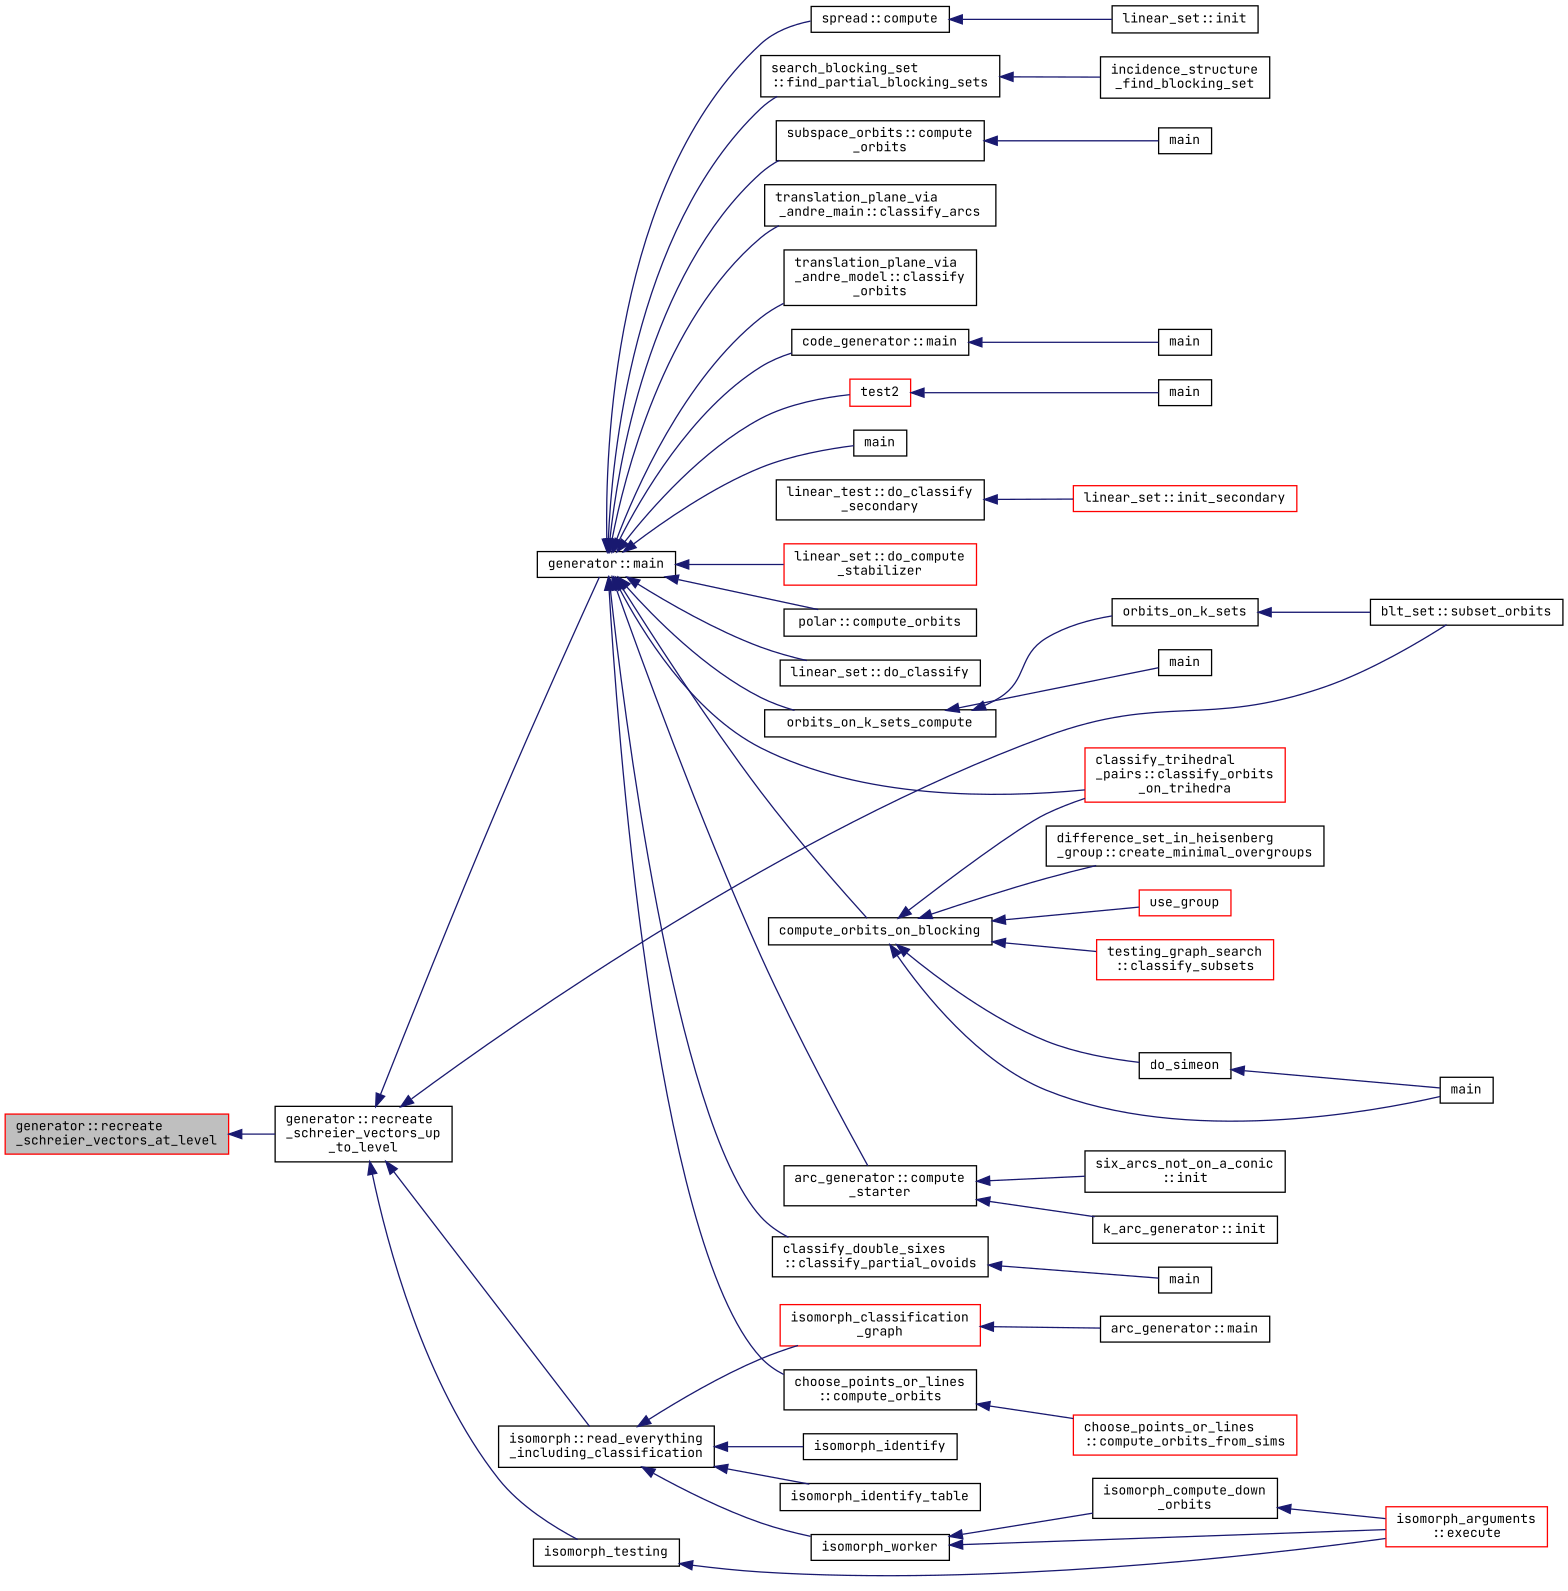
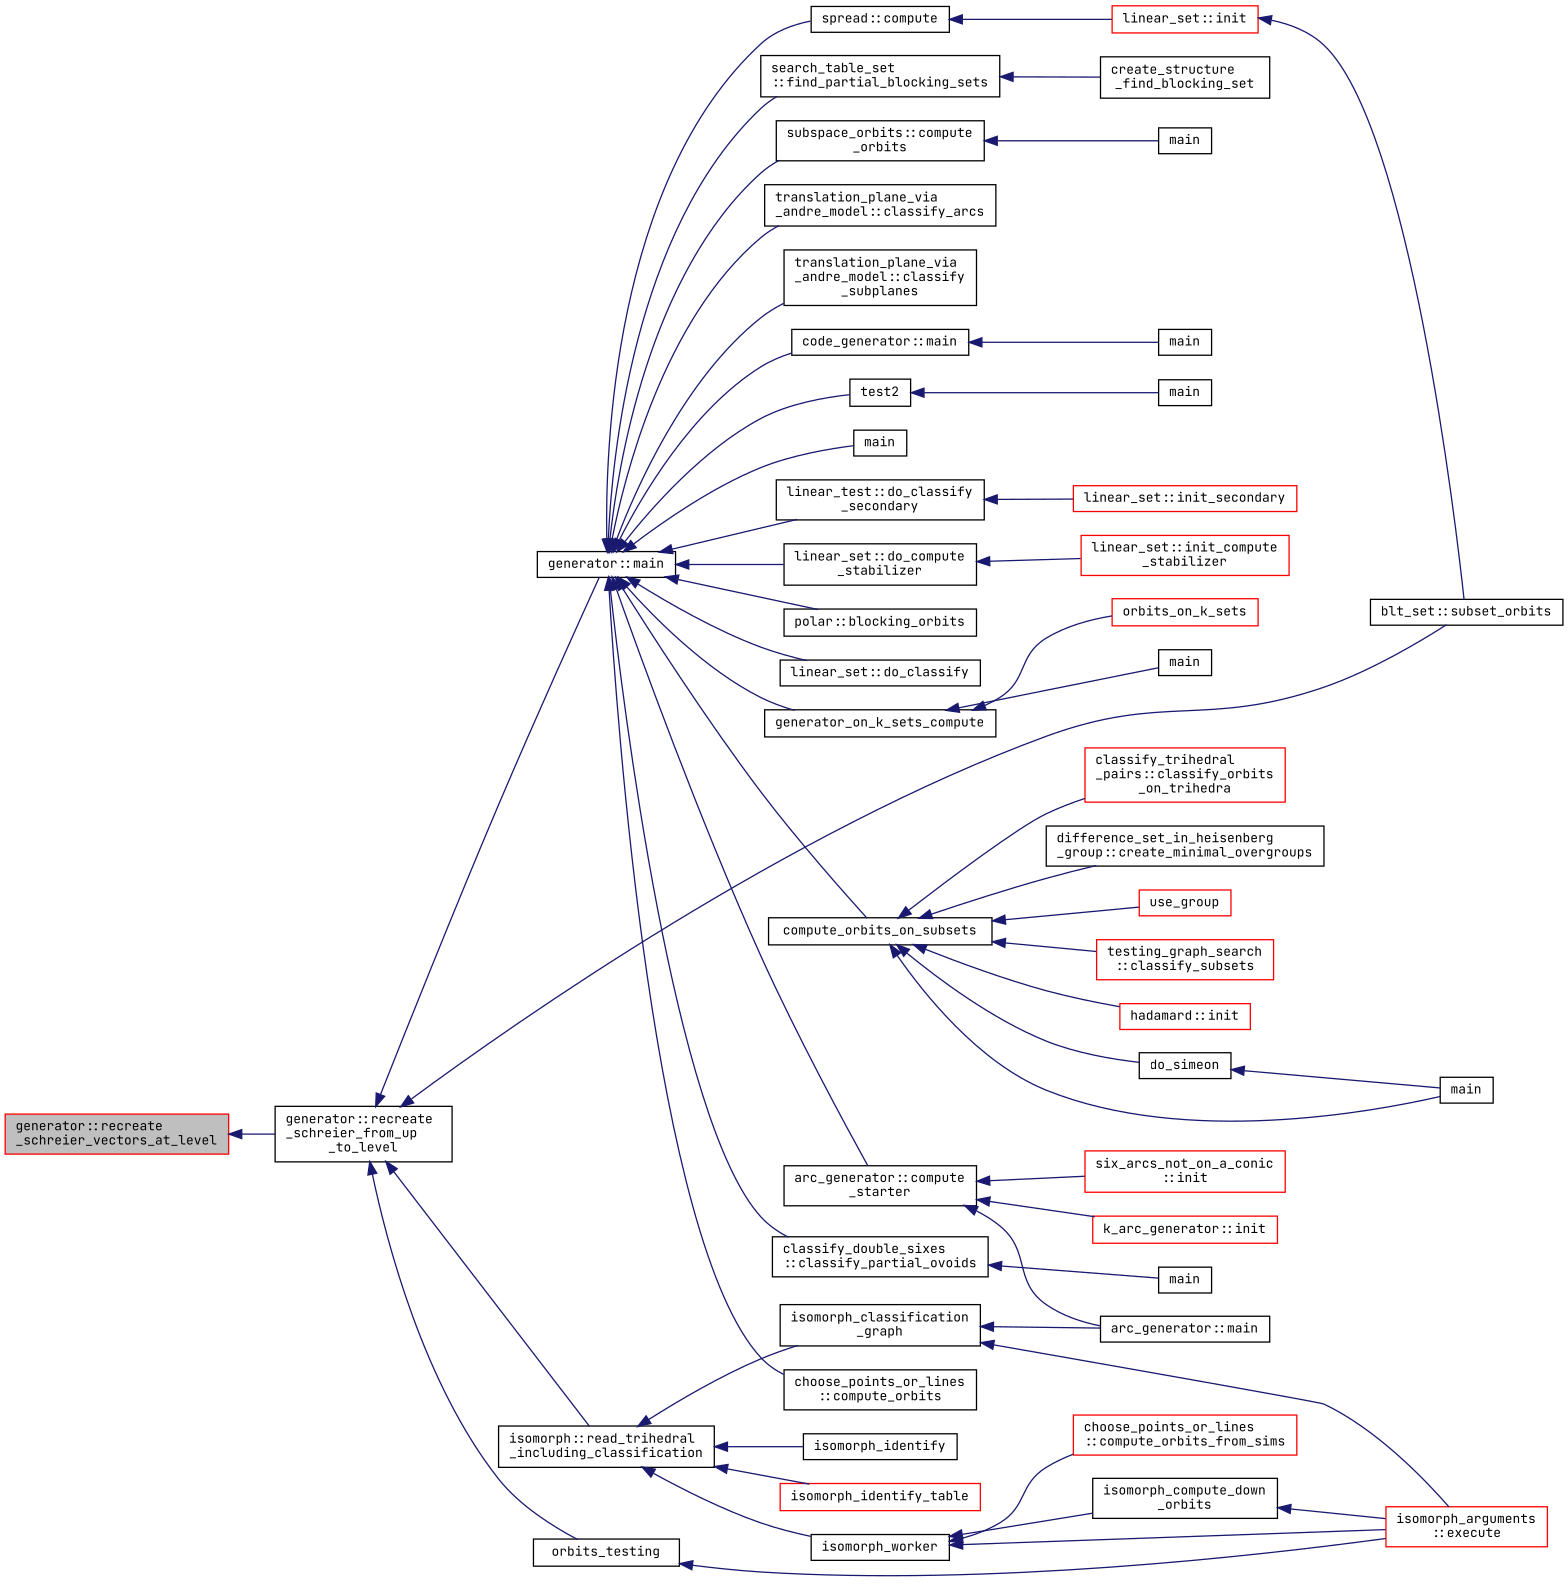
node "linear_set::init": color black -> red
node "search_blocking_set ::find_partial_blocking_sets": label "search_blocking_set ::find_partial_blocking_sets" -> "search_table_set ::find_partial_blocking_sets"
node "incidence_structure _find_blocking_set": label "incidence_structure _find_blocking_set" -> "create_structure _find_blocking_set"
node "translation_plane_via _andre_main::classify_arcs": label "translation_plane_via _andre_main::classify_arcs" -> "translation_plane_via _andre_model::classify_arcs"
node "translation_plane_via _andre_model::classify _orbits": label "translation_plane_via _andre_model::classify _orbits" -> "translation_plane_via _andre_model::classify _subplanes"
node "test2": color red -> black
node "linear_set::init_compute _stabilizer": added
node "linear_set::do_compute _stabilizer": color red -> black
node "orbits_on_k_sets": color black -> red
edge "blt_set::subset_orbits" -> "orbits_on_k_sets": now "blt_set::subset_orbits" -> "linear_set::init"
node "polar::compute_orbits": label "polar::compute_orbits" -> "polar::blocking_orbits"
node "orbits_on_k_sets_compute": label "orbits_on_k_sets_compute" -> "generator_on_k_sets_compute"
edge "classify_trihedral _pairs::classify_orbits _on_trihedra" -> "generator::main": now "linear_test::do_classify _secondary" -> "generator::main"
node "compute_orbits_on_blocking": label "compute_orbits_on_blocking" -> "compute_orbits_on_subsets"
node "hadamard::init": added
node "generator::recreate _schreier_vectors_up _to_level": label "generator::recreate _schreier_vectors_up _to_level" -> "generator::recreate _schreier_from_up _to_level"
node "six_arcs_not_on_a_conic ::init": color black -> red
node "k_arc_generator::init": color black -> red
edge "arc_generator::main" -> "arc_generator::compute _starter": added
node "isomorph_classification _graph": color red -> black
edge "isomorph_arguments ::execute" -> "isomorph_classification _graph": added
edge "choose_points_or_lines ::compute_orbits_from_sims" -> "choose_points_or_lines ::compute_orbits": now "choose_points_or_lines ::compute_orbits_from_sims" -> "isomorph_worker"
node "isomorph::read_everything _including_classification": label "isomorph::read_everything _including_classification" -> "isomorph::read_trihedral _including_classification"
node "isomorph_identify_table": color black -> red
node "isomorph_testing": label "isomorph_testing" -> "orbits_testing"
